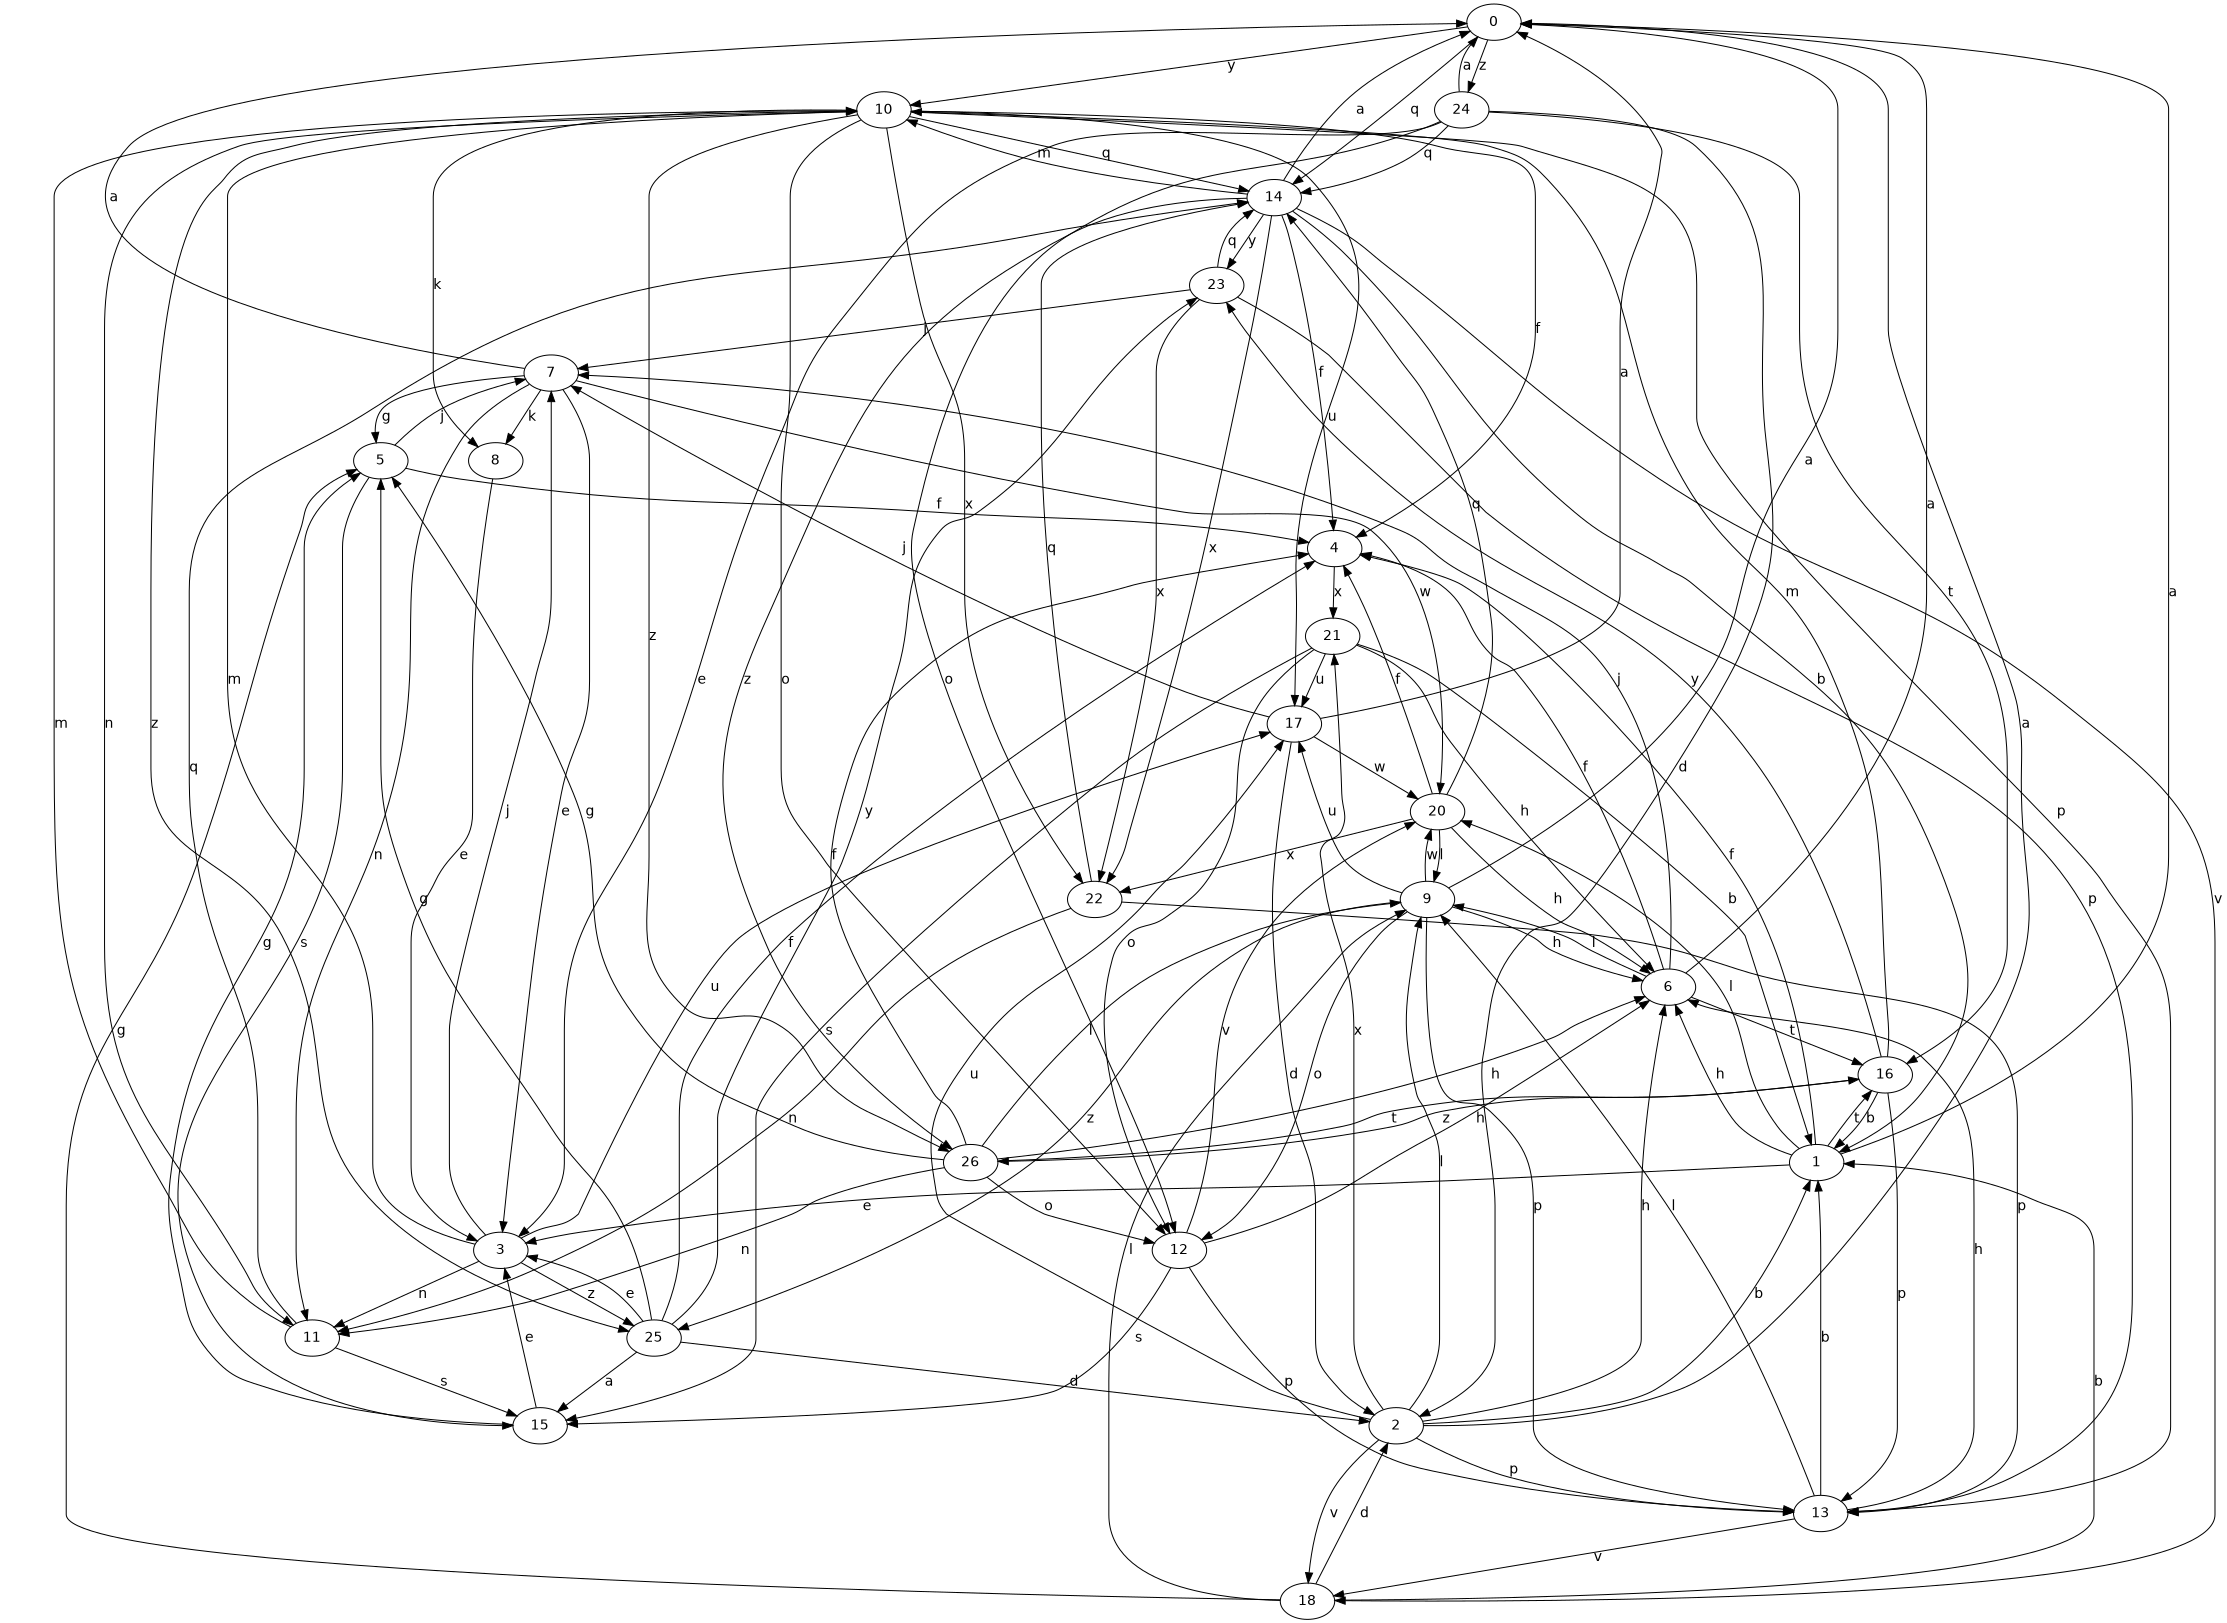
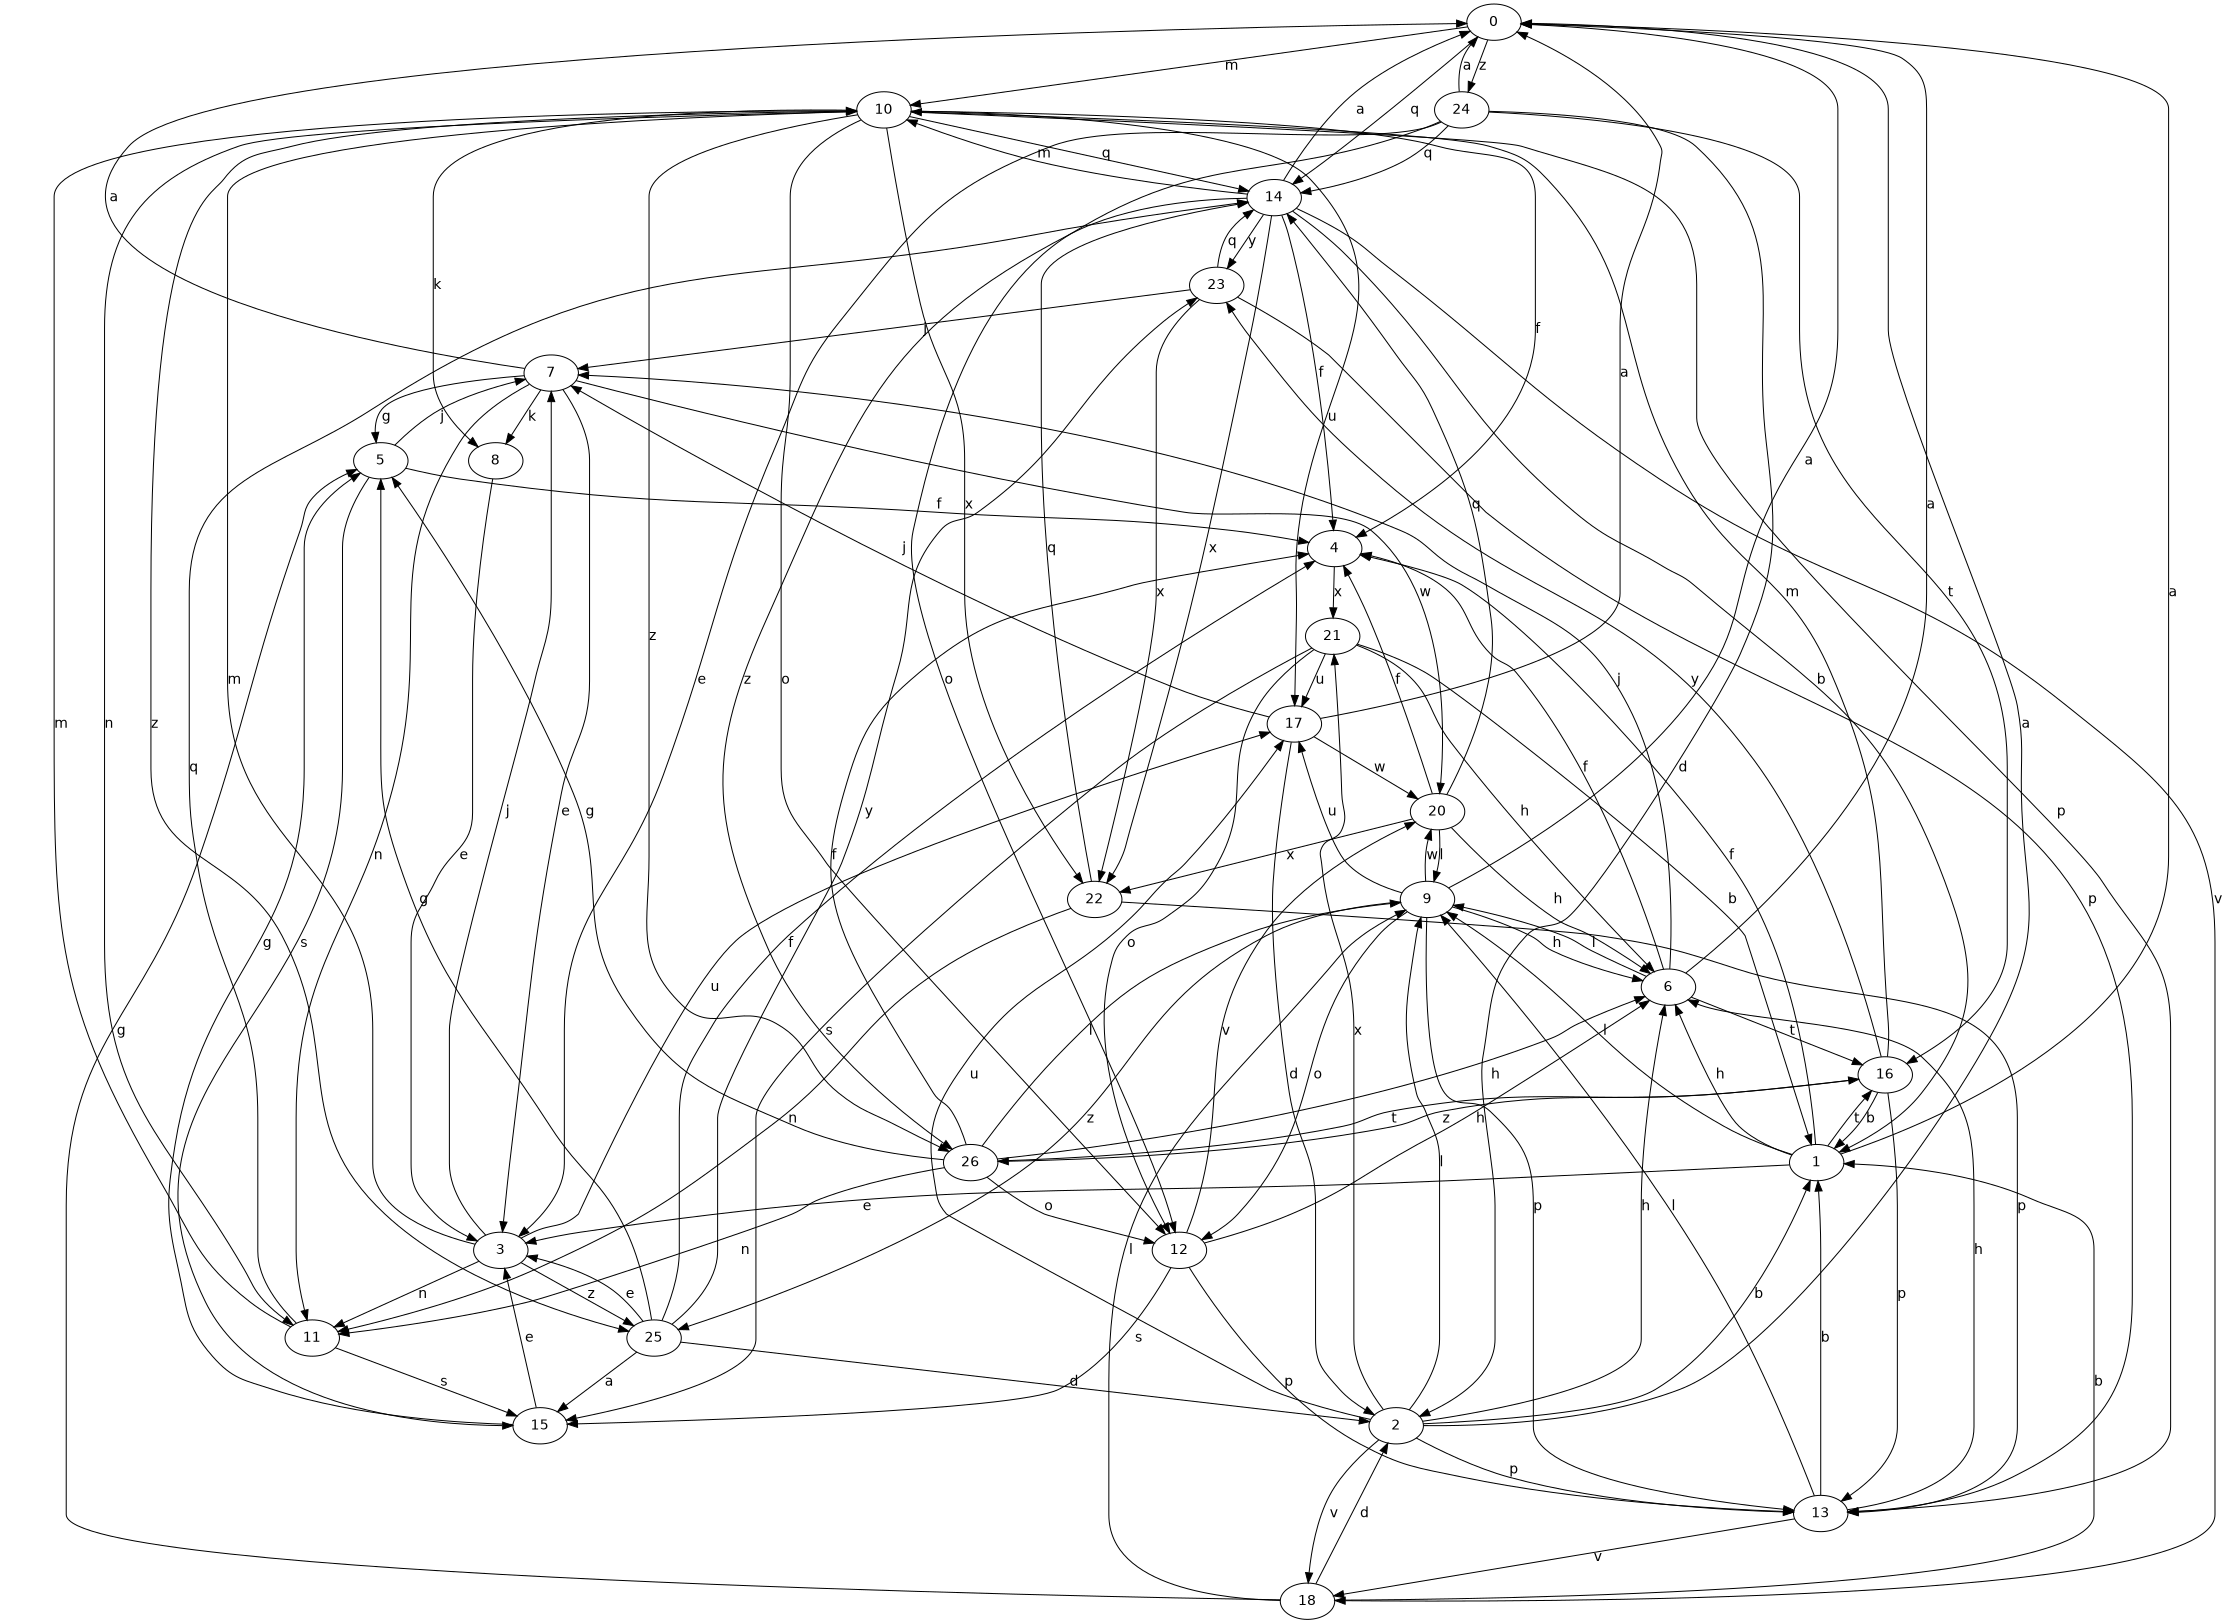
edge "0" -> "10": label "y" -> "m"
edge "1" -> "20": now "1" -> "9"
